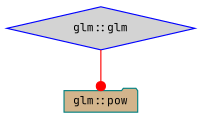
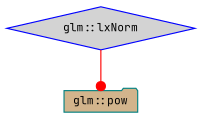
node "glm::glm": label "glm::glm" -> "glm::lxNorm"
